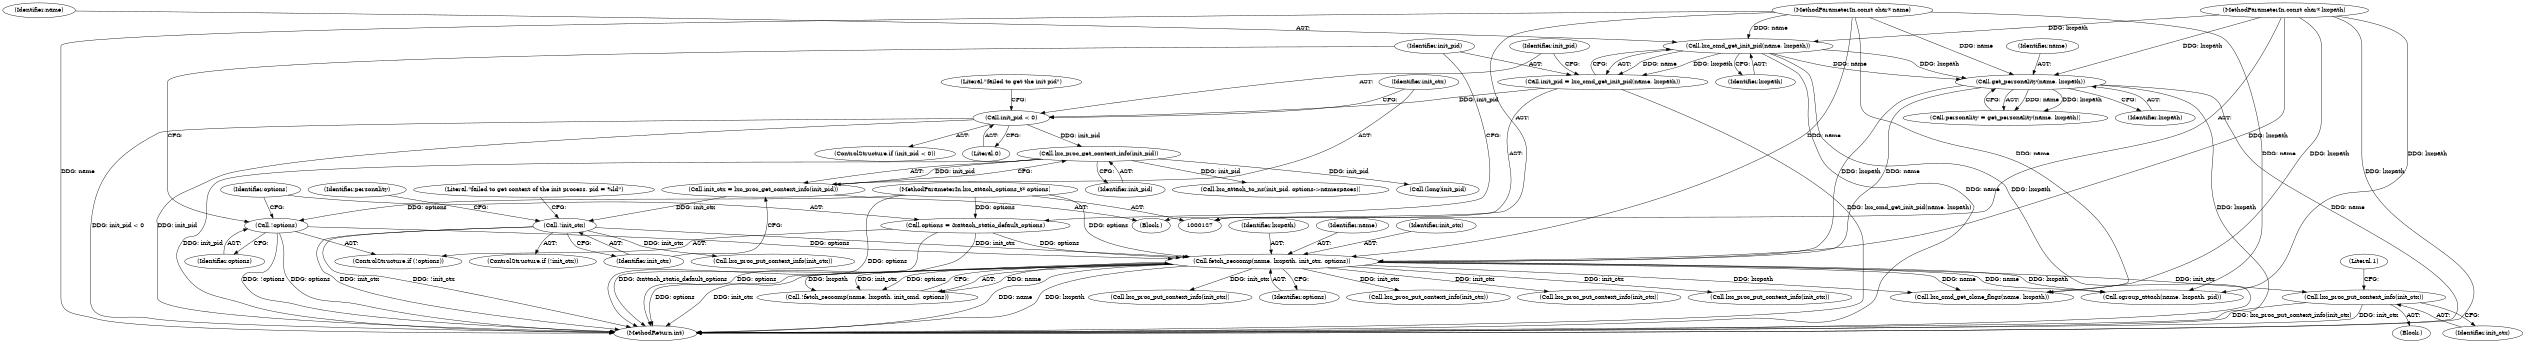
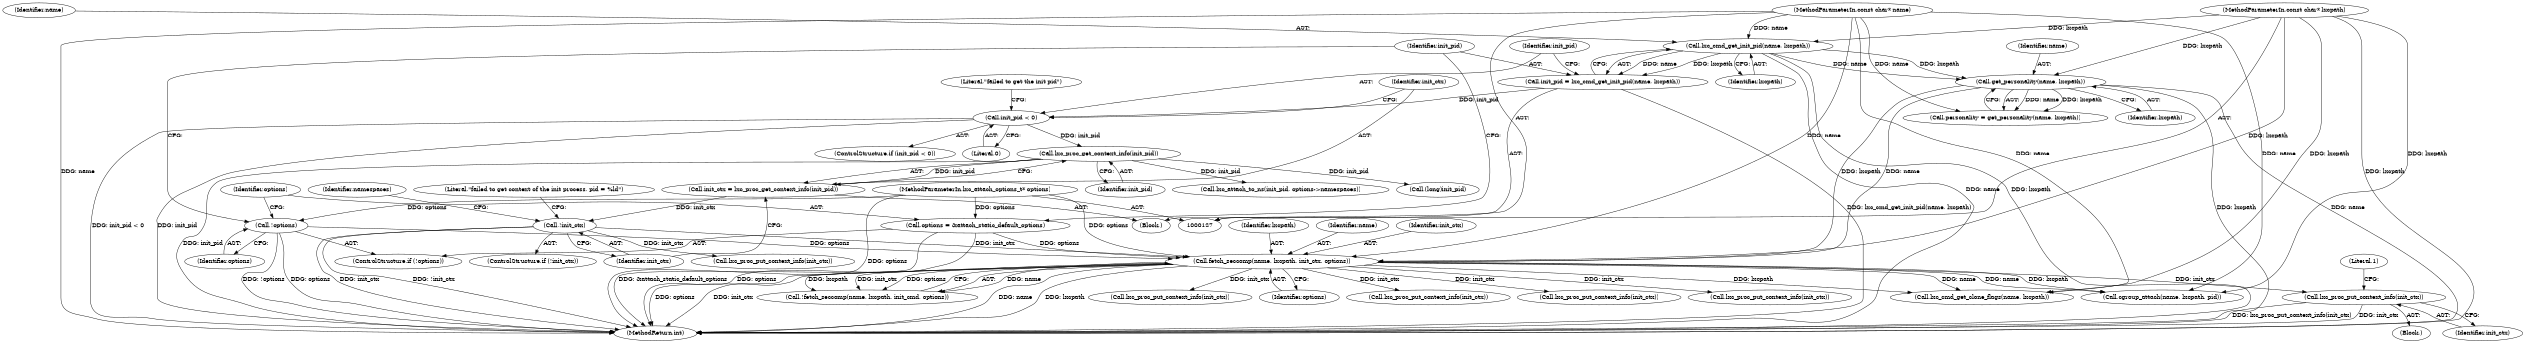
edge "(MethodParameterIn,const char* name)" -> "(Call,get_personality(name, lxcpath))": now "(MethodParameterIn,const char* name)" -> "(Call,personality = get_personality(name, lxcpath))"
node "(Identifier,personality)": label "(Identifier,personality)" -> "(Identifier,namespaces)"
